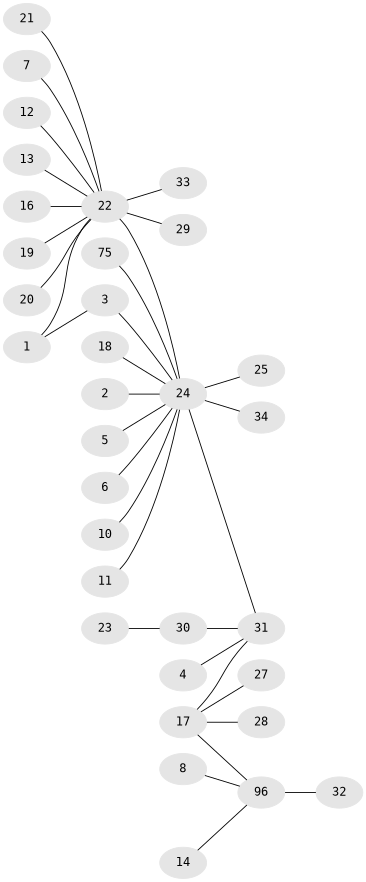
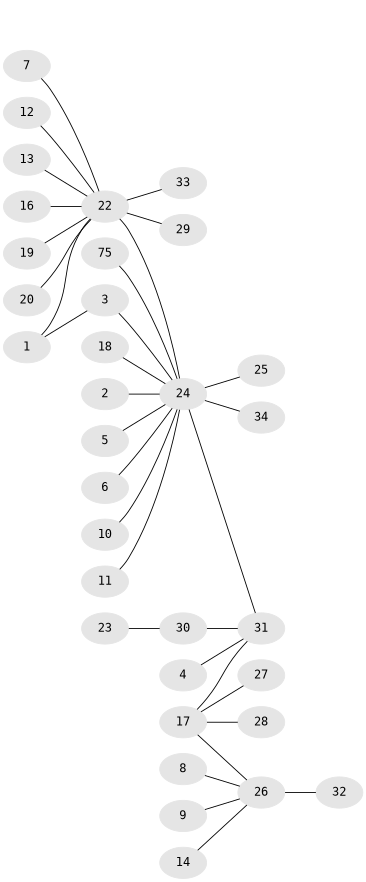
node "21": removed
node "96": label "96" -> "26"
node "9": added
